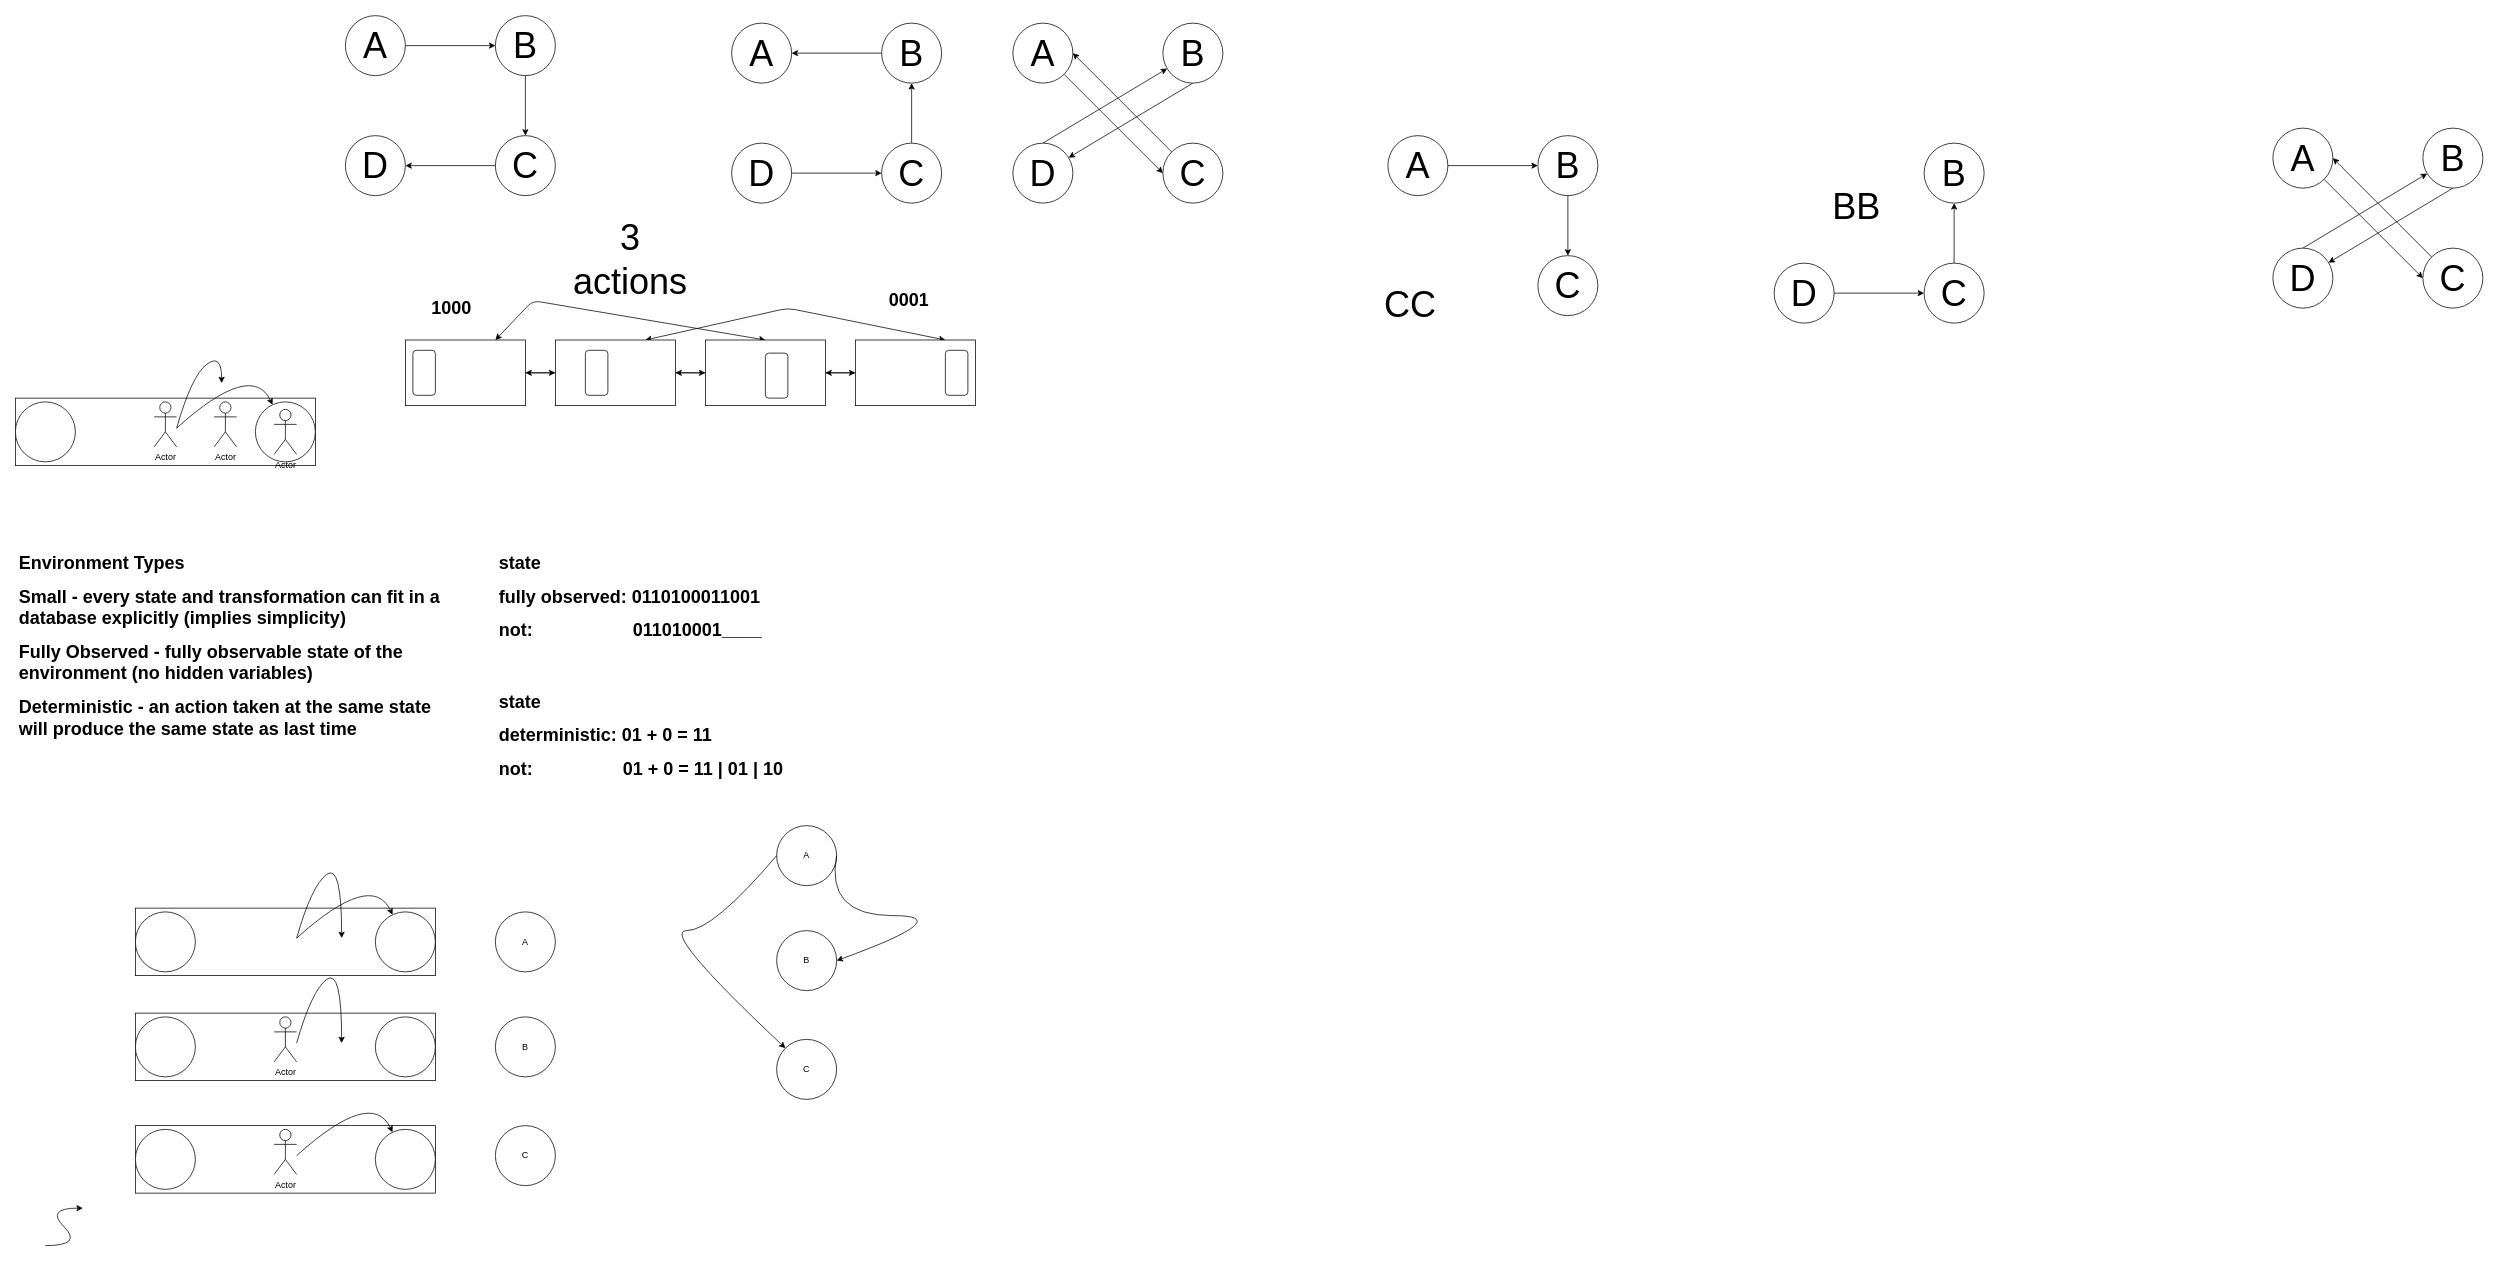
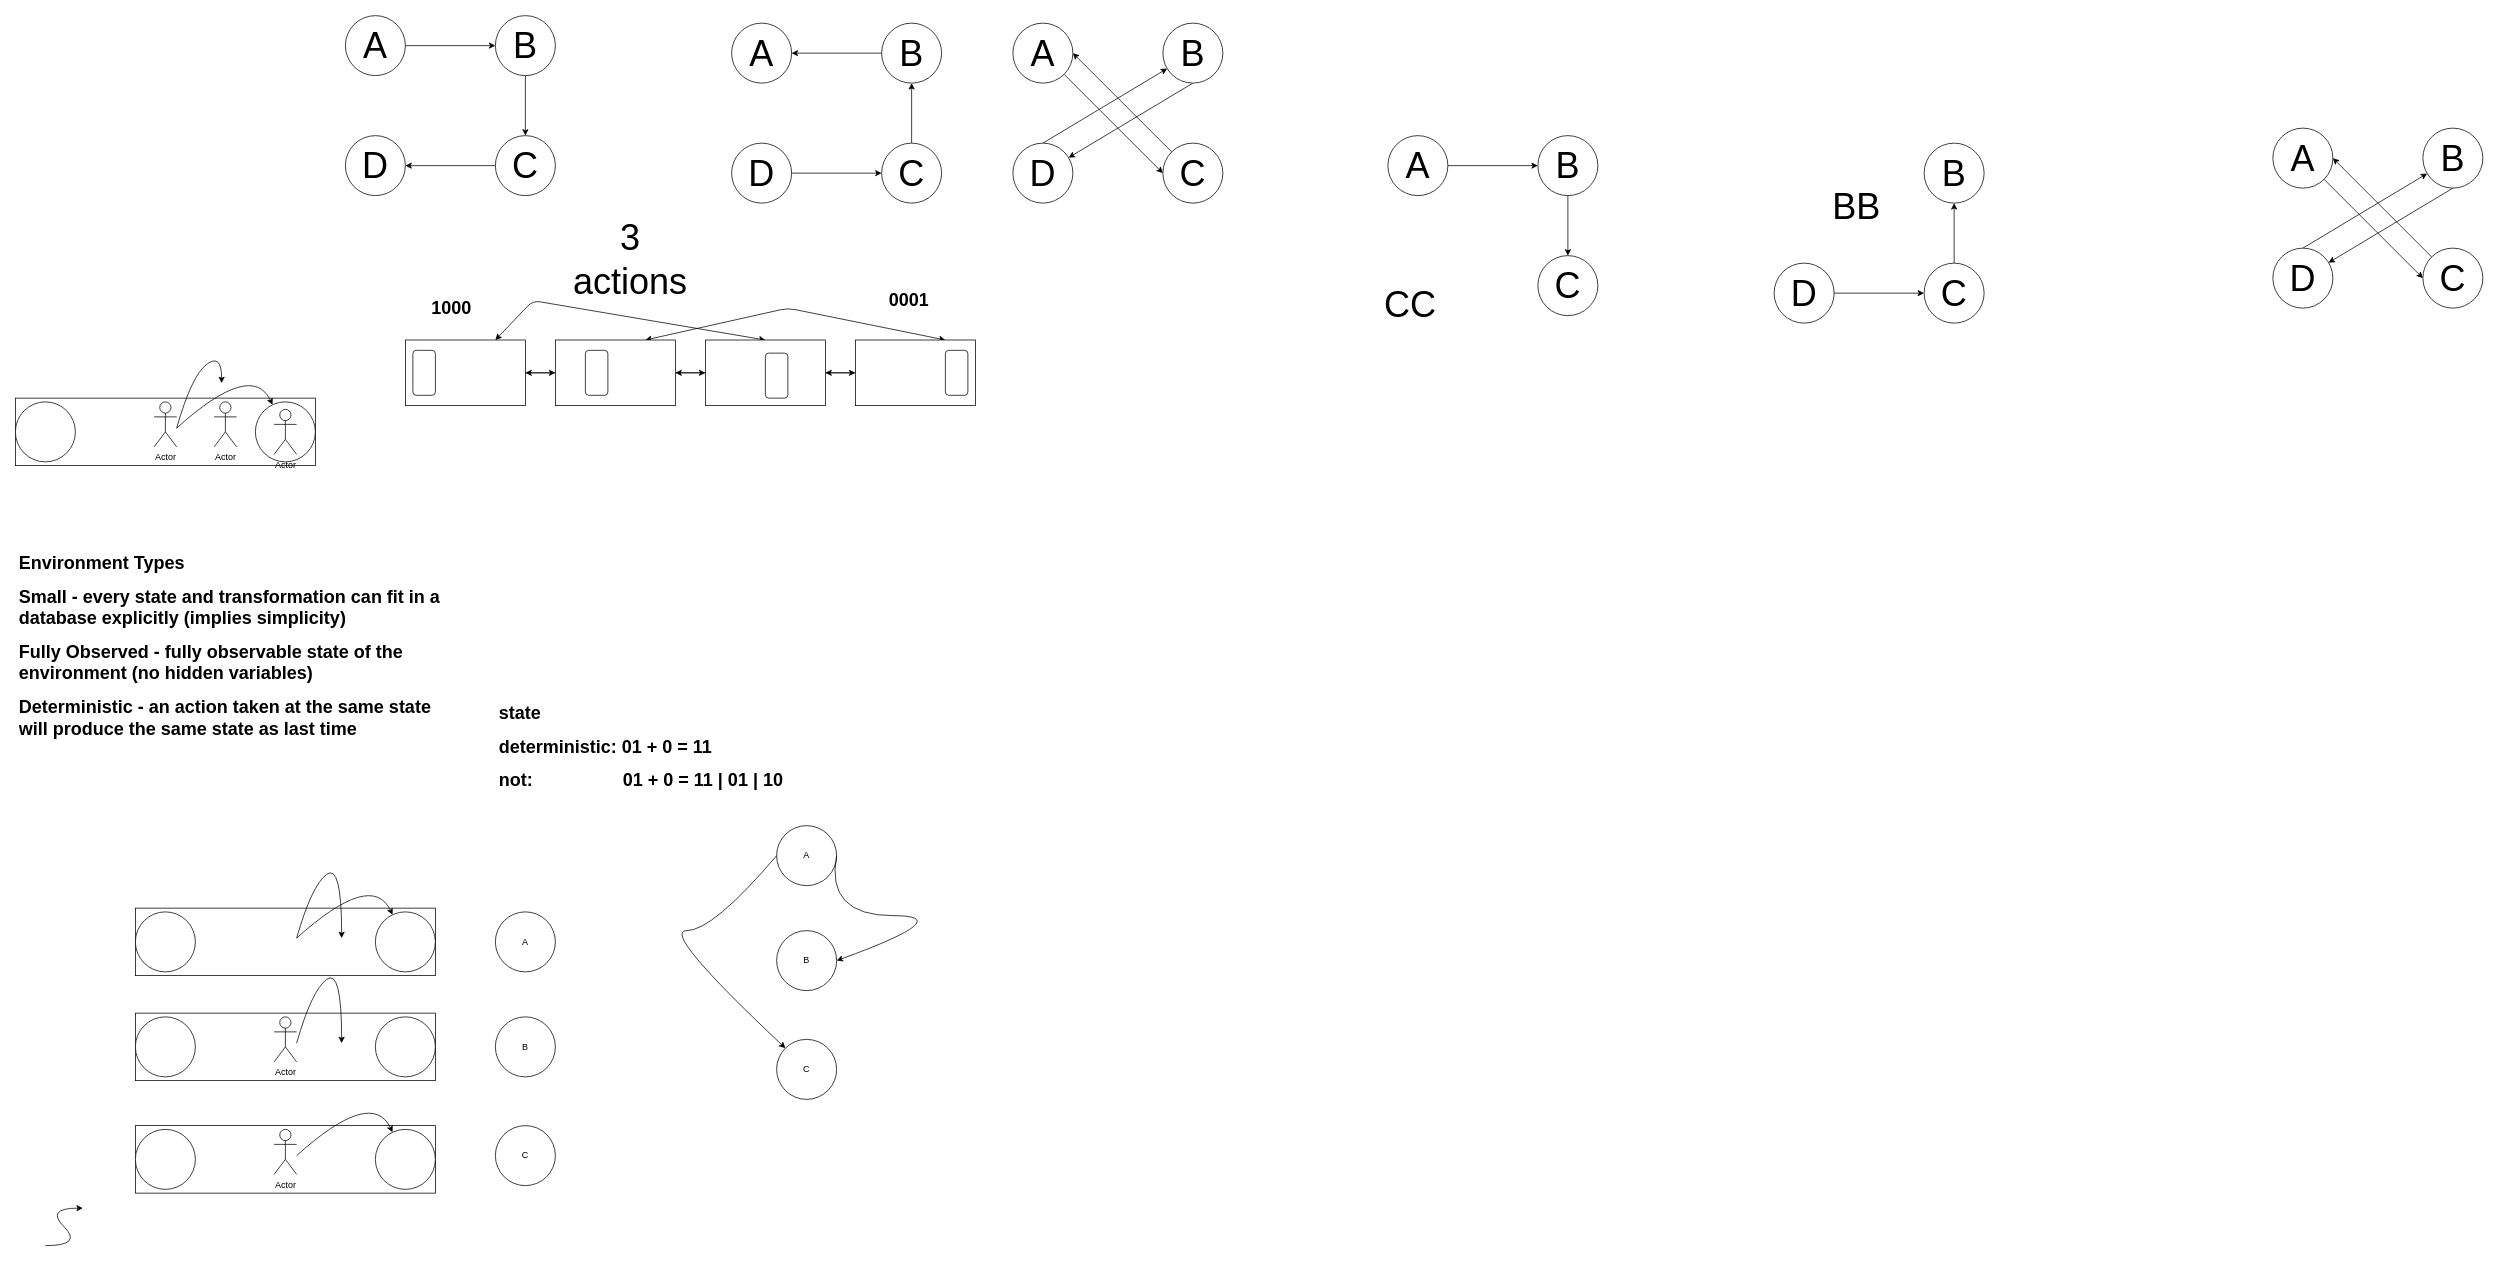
node "state fully observed: 0110100011001 not: 011010001____": removed
node "state deterministic: 01 + 0 = 11 not: 01 + 0 = 11 | 01 | 10": moved (645, 747) -> (645, 758)
